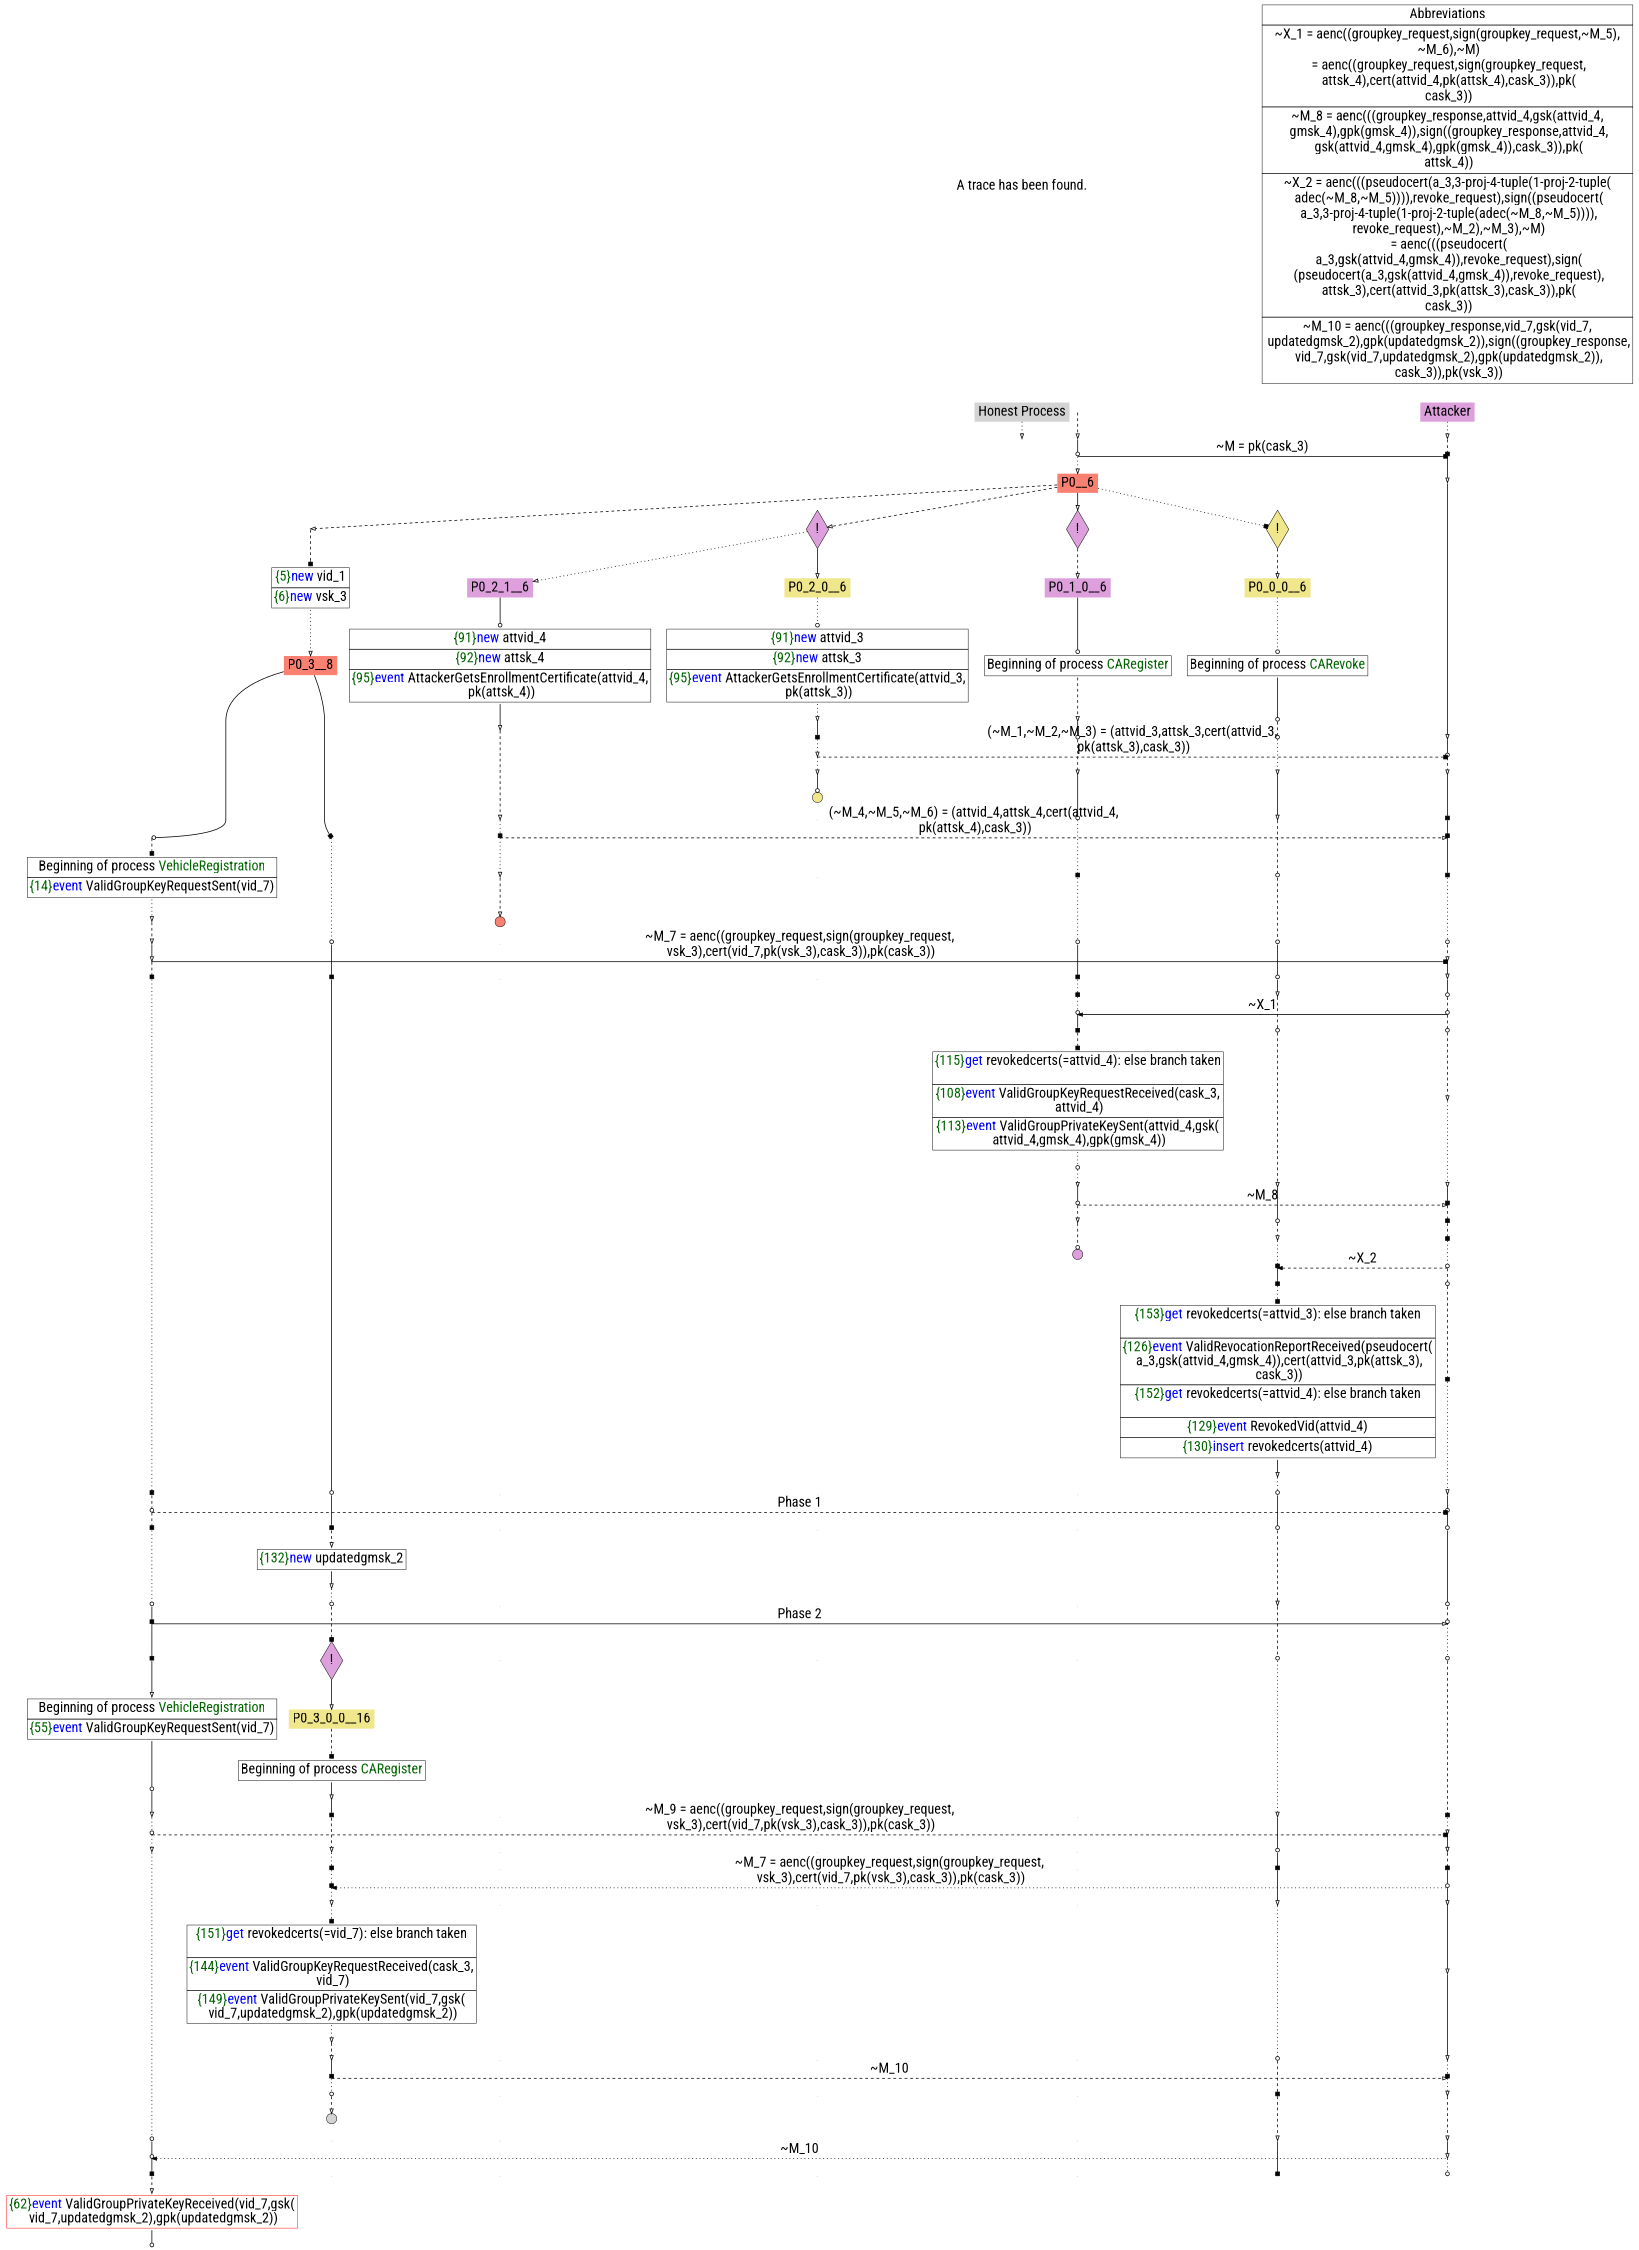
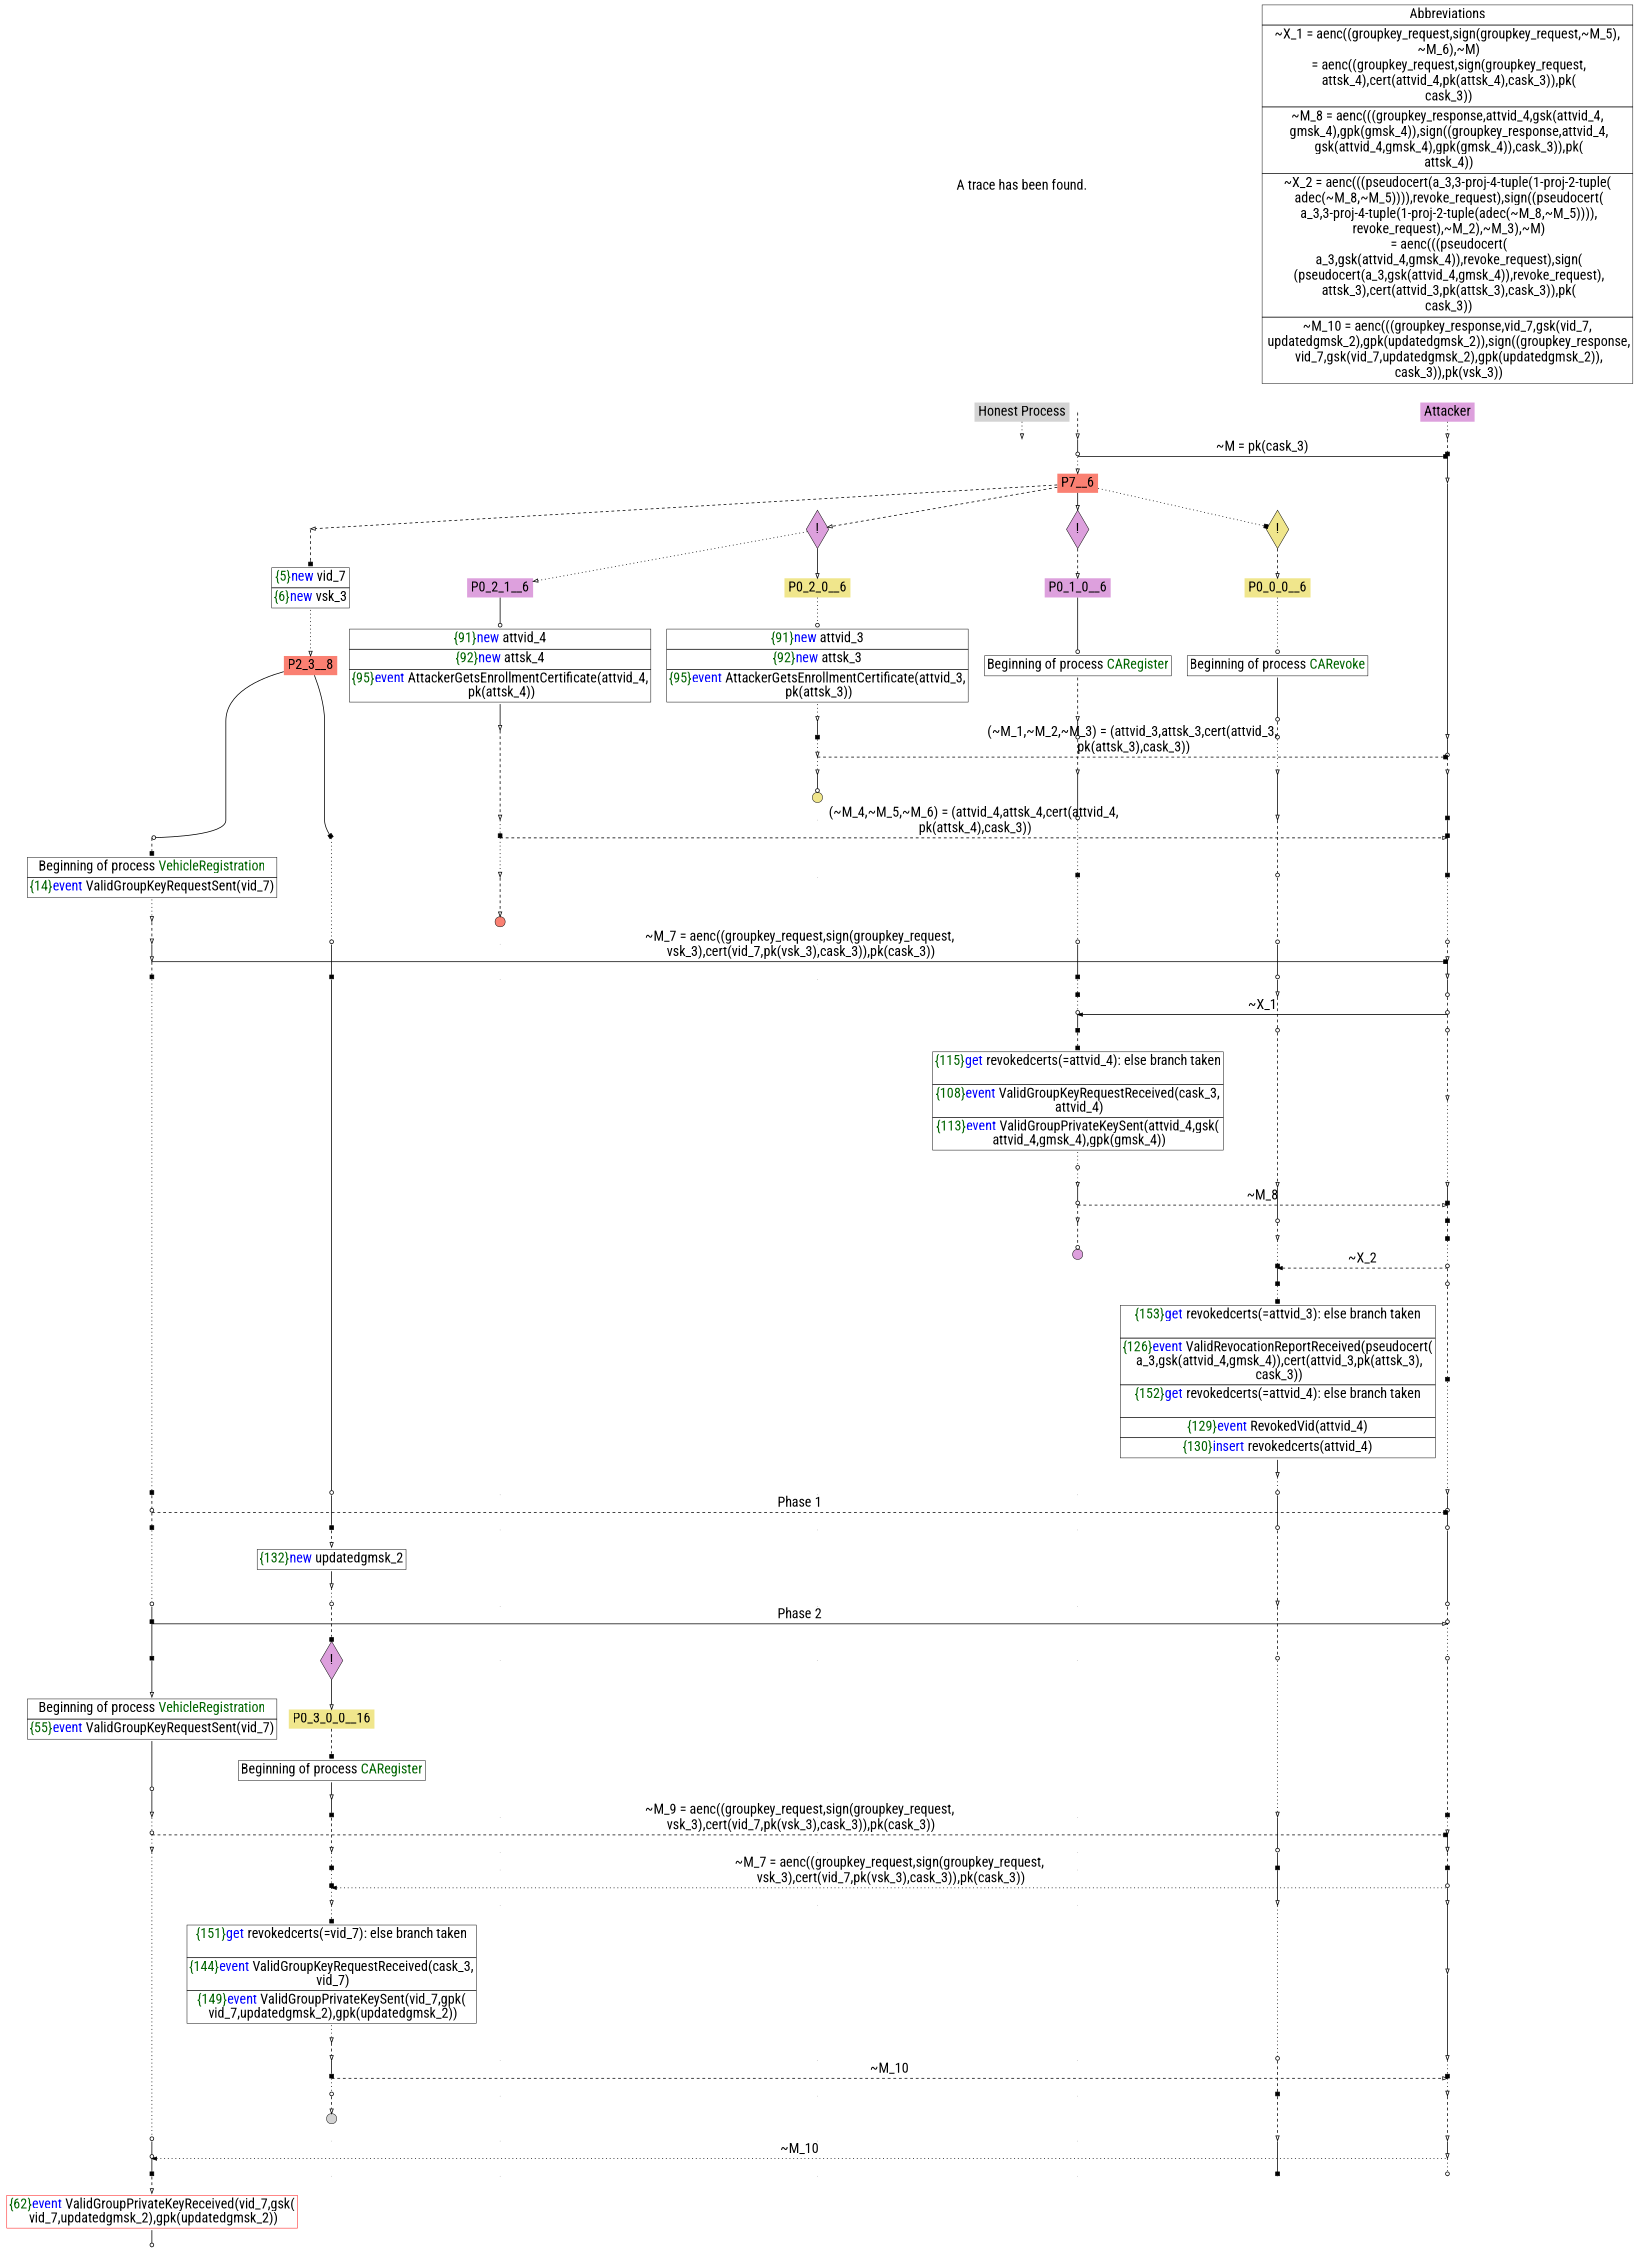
node "P0__6": label "P0__6" -> "P7__6"
node "{5}": text "vid_1" -> "vid_7"
node "P0_3__8": label "P0_3__8" -> "P2_3__8"
node "{151}": text "ValidGroupPrivateKeySent(vid_7,gsk(" -> "ValidGroupPrivateKeySent(vid_7,gpk("
